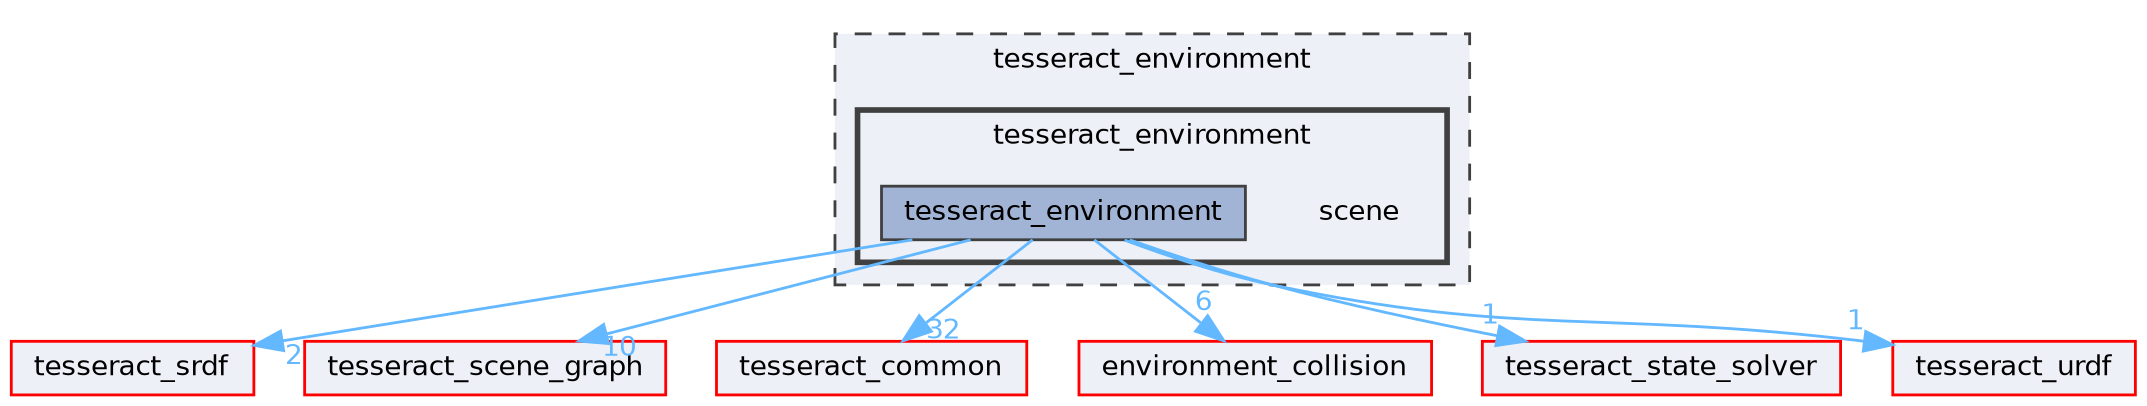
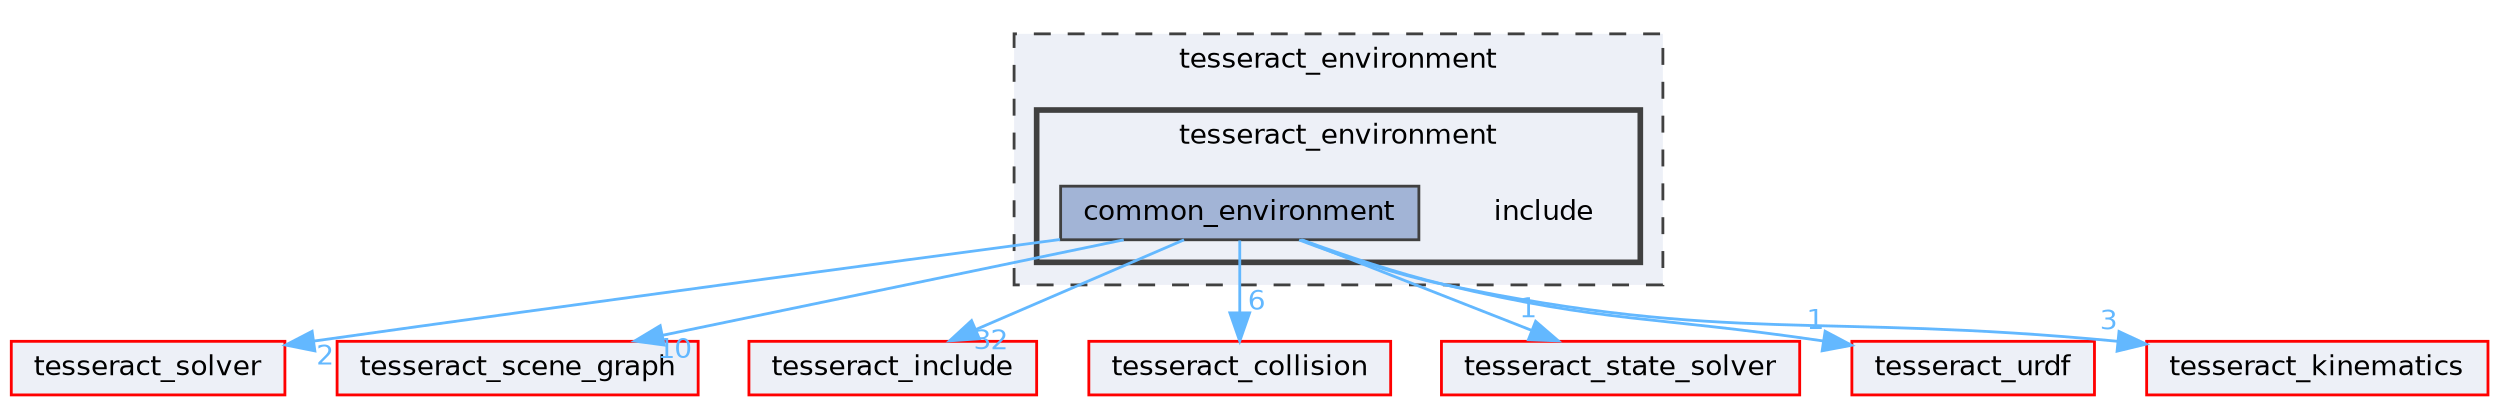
node "tesseract_environment": label "tesseract_environment" -> "common_environment"
node "scene": label "scene" -> "include"
node "tesseract_srdf": label "tesseract_srdf" -> "tesseract_solver"
node "tesseract_common": label "tesseract_common" -> "tesseract_include"
node "environment_collision": label "environment_collision" -> "tesseract_collision"
node "tesseract_kinematics": added
